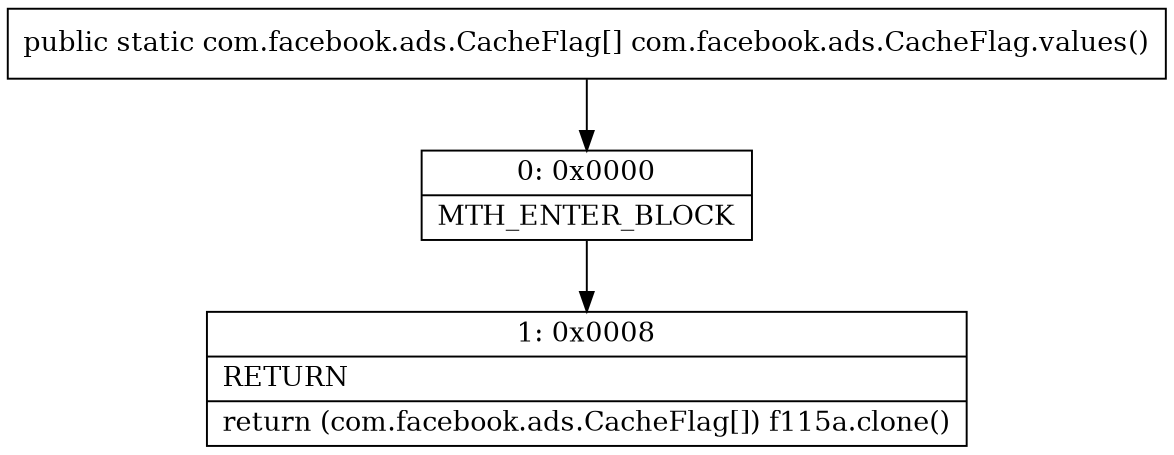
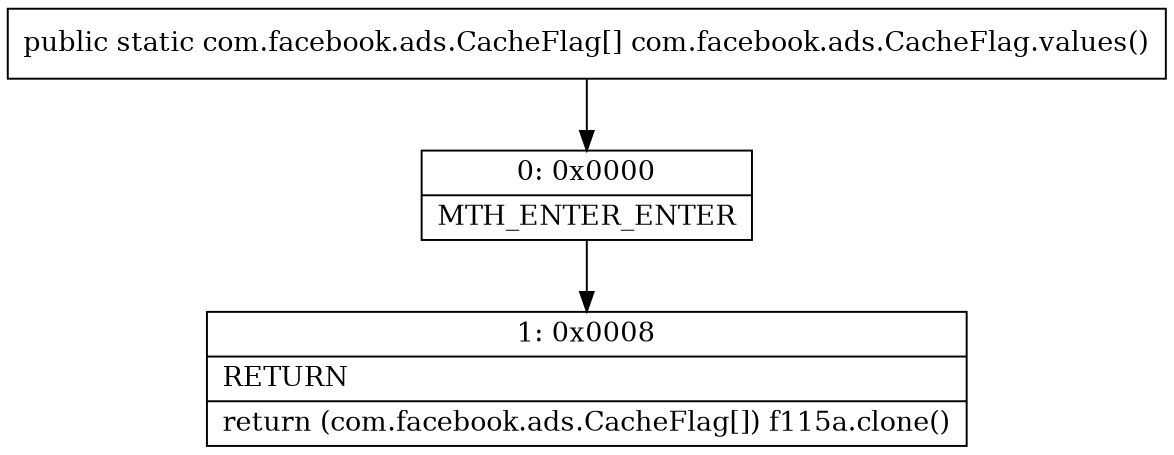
node "0: 0x0000": text "MTH_ENTER_BLOCK" -> "MTH_ENTER_ENTER"
